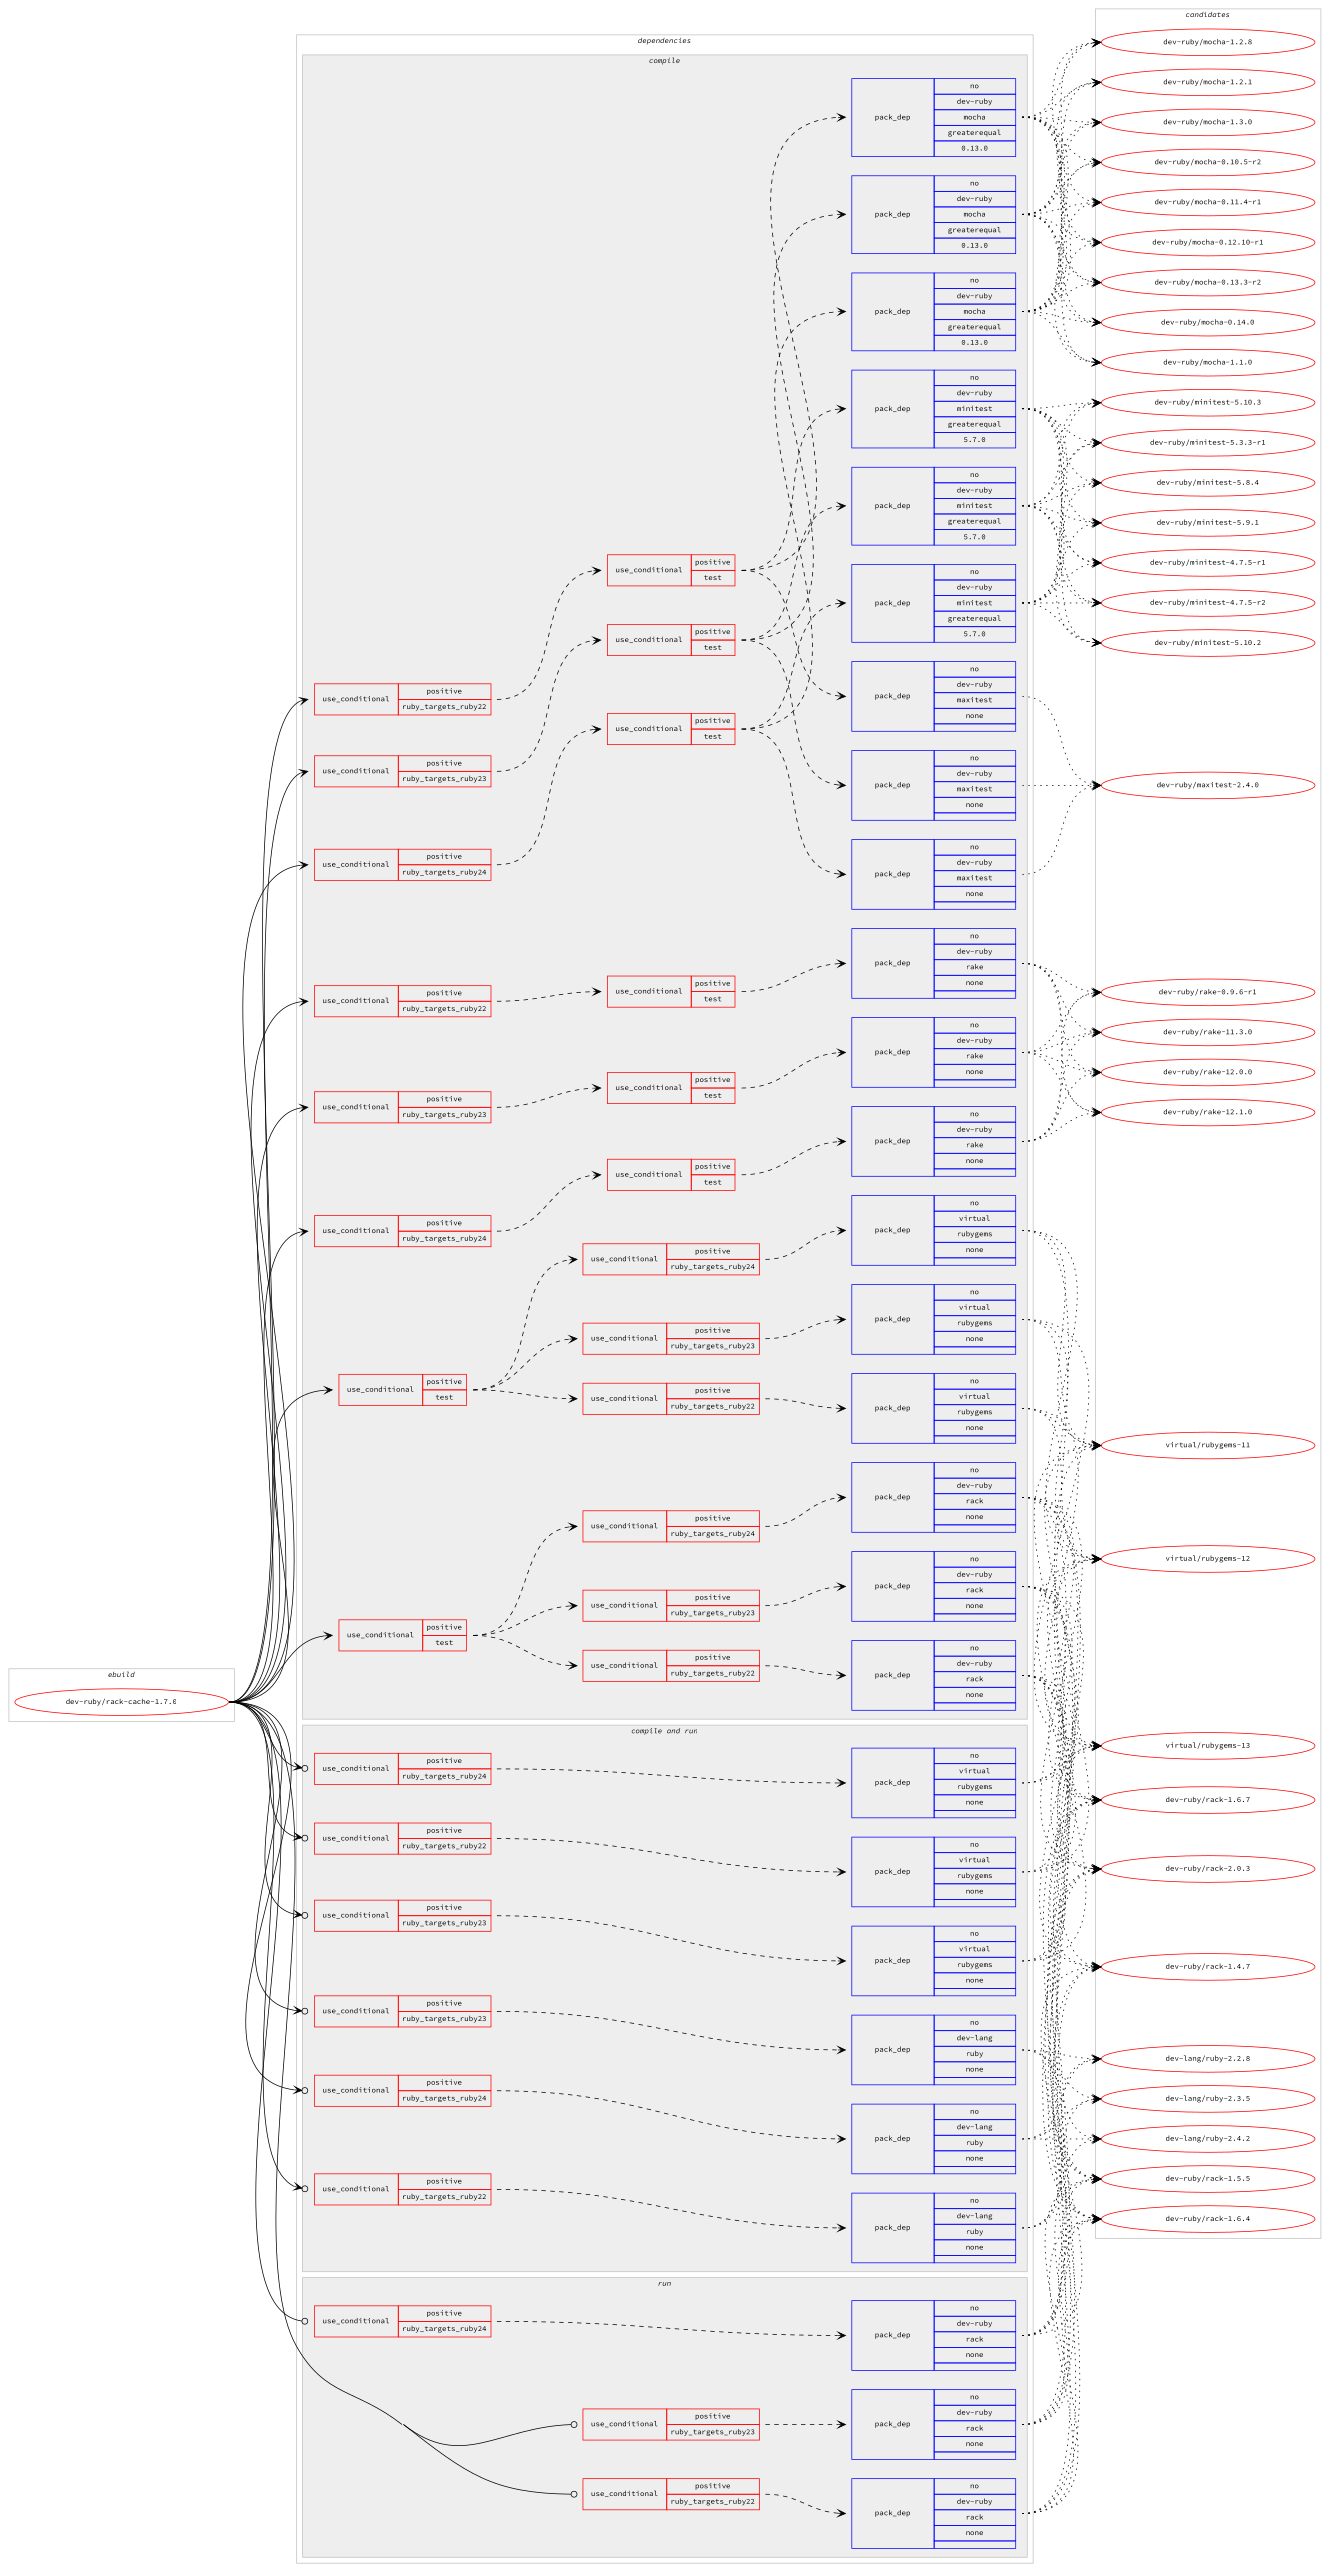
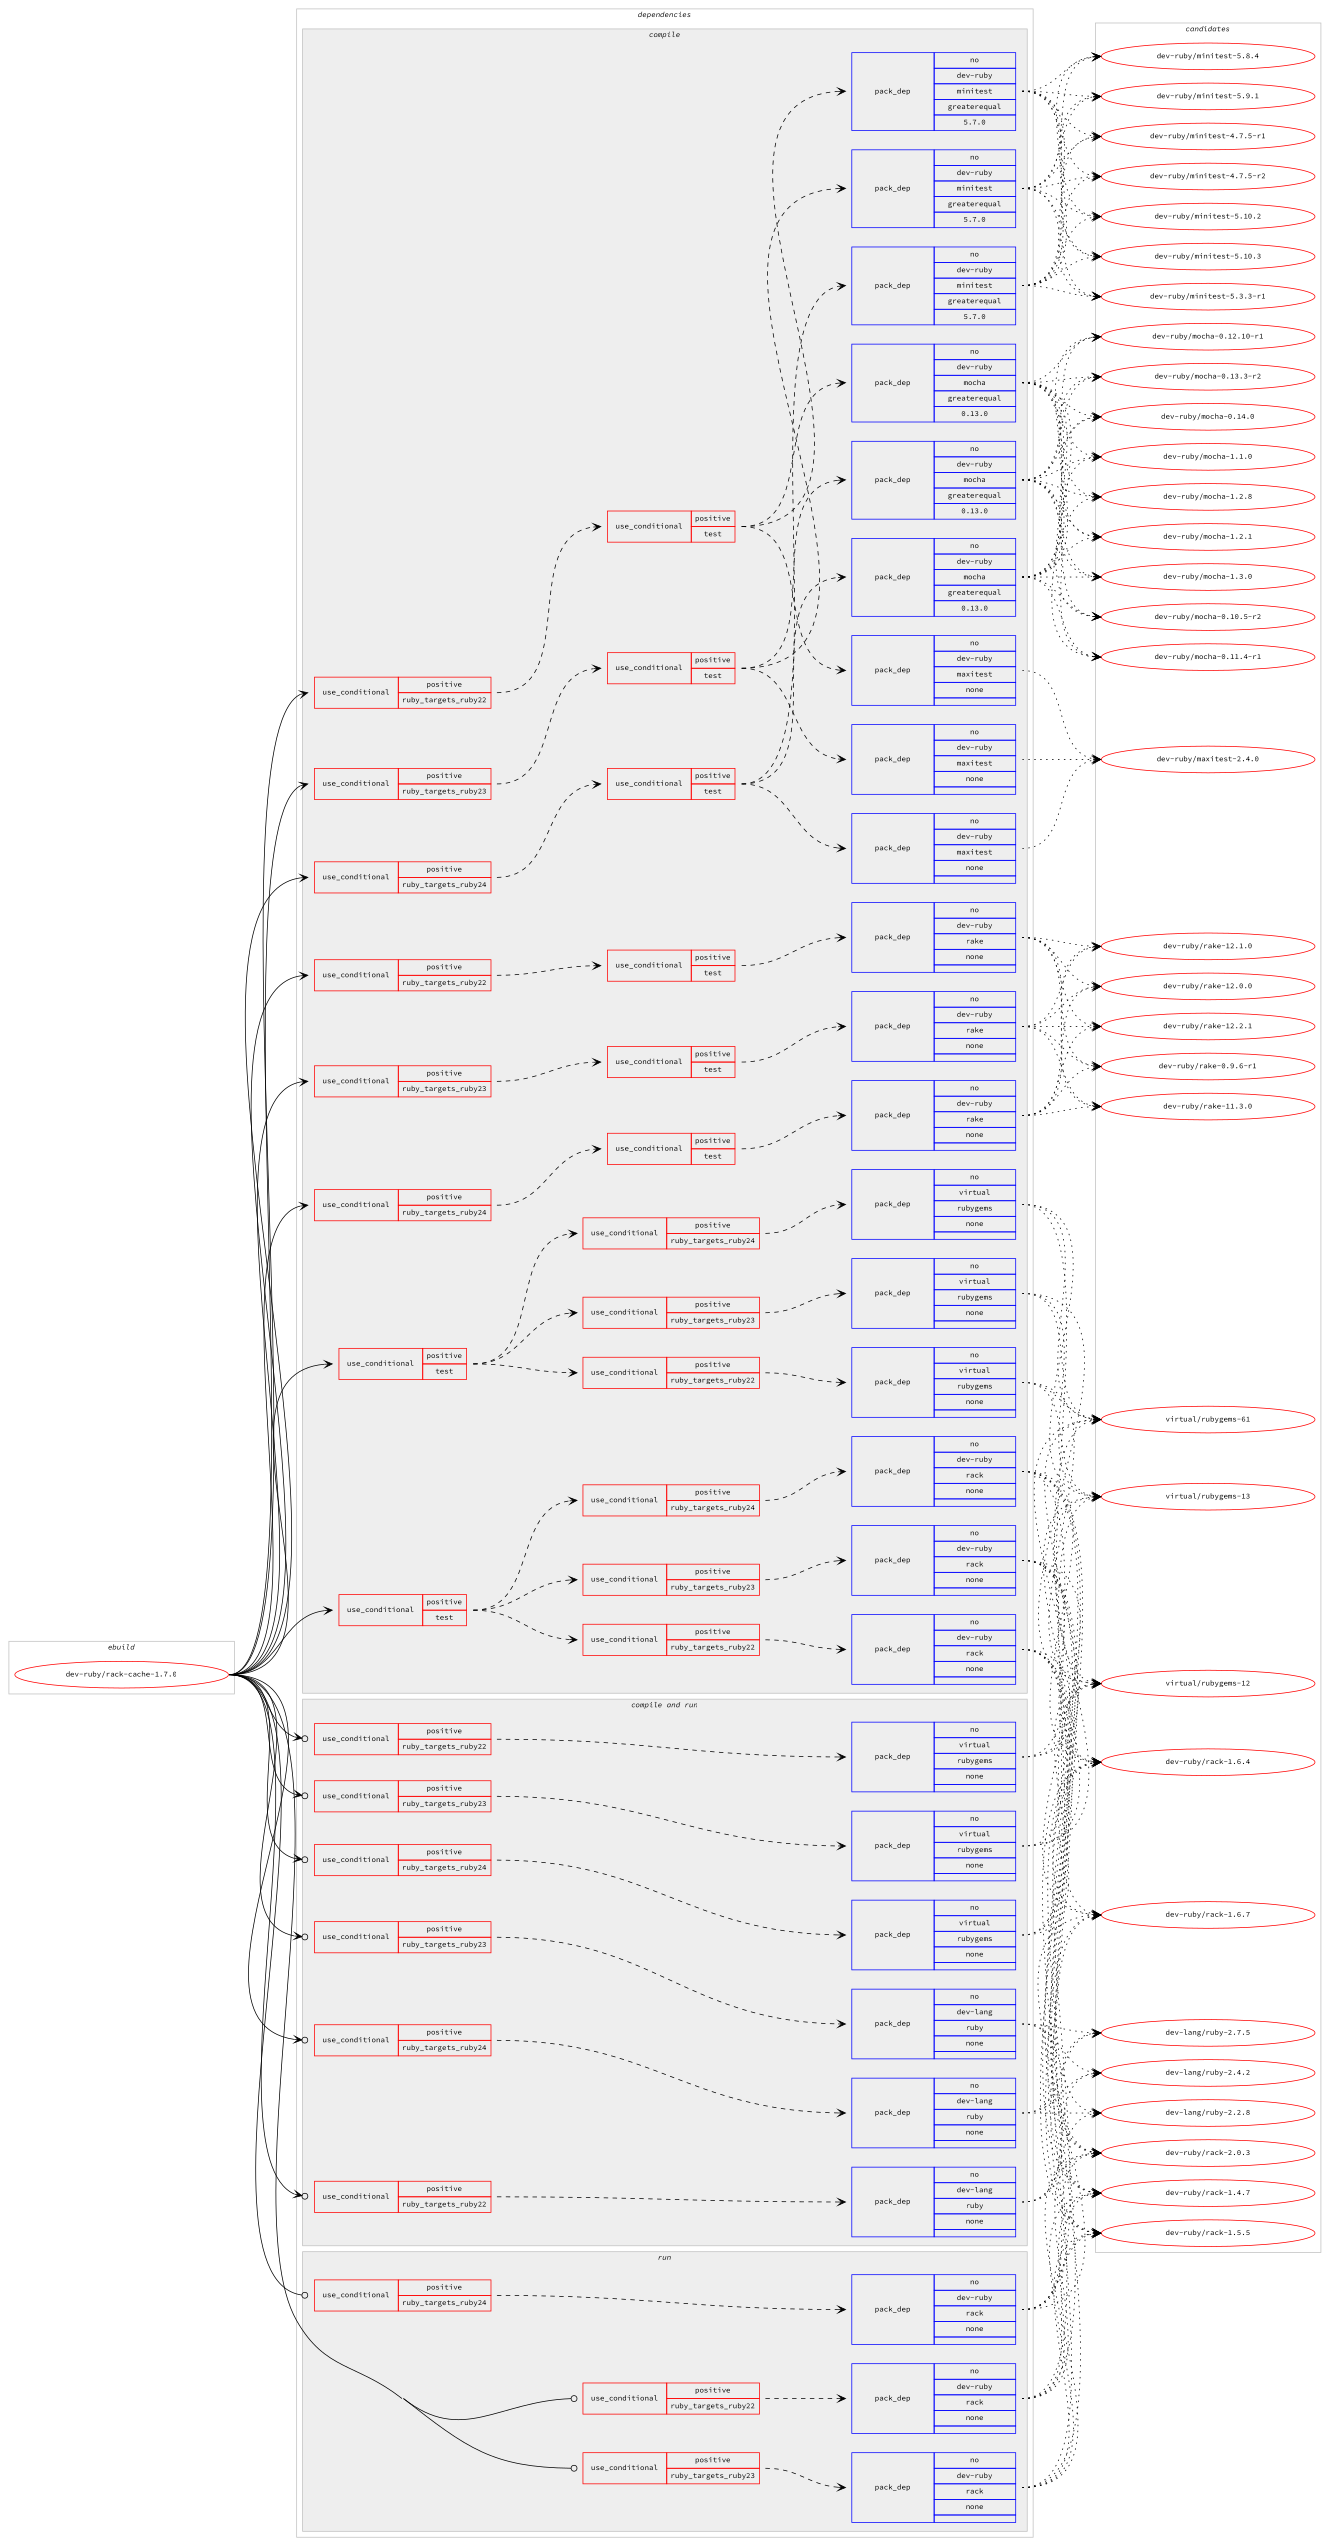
node "dev-ruby/rake-12.2.1": added
node "virtual/rubygems-11": label "virtual/rubygems-11" -> "virtual/rubygems-61"
node "dev-lang/ruby-2.3.5": label "dev-lang/ruby-2.3.5" -> "dev-lang/ruby-2.7.5"
